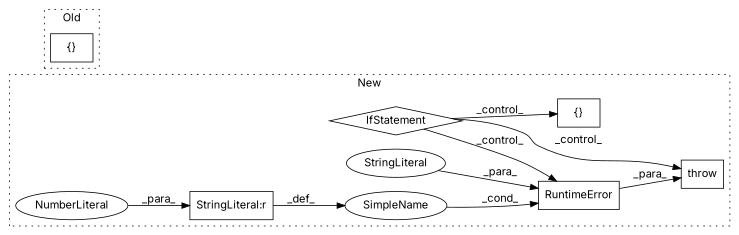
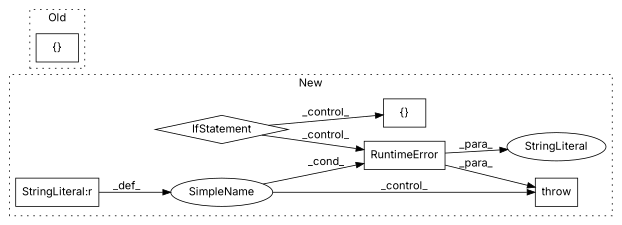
edge "IfStatement" -> "throw": now "SimpleName" -> "throw"
edge "StringLiteral" -> "RuntimeError": reversed
node "NumberLiteral": removed
